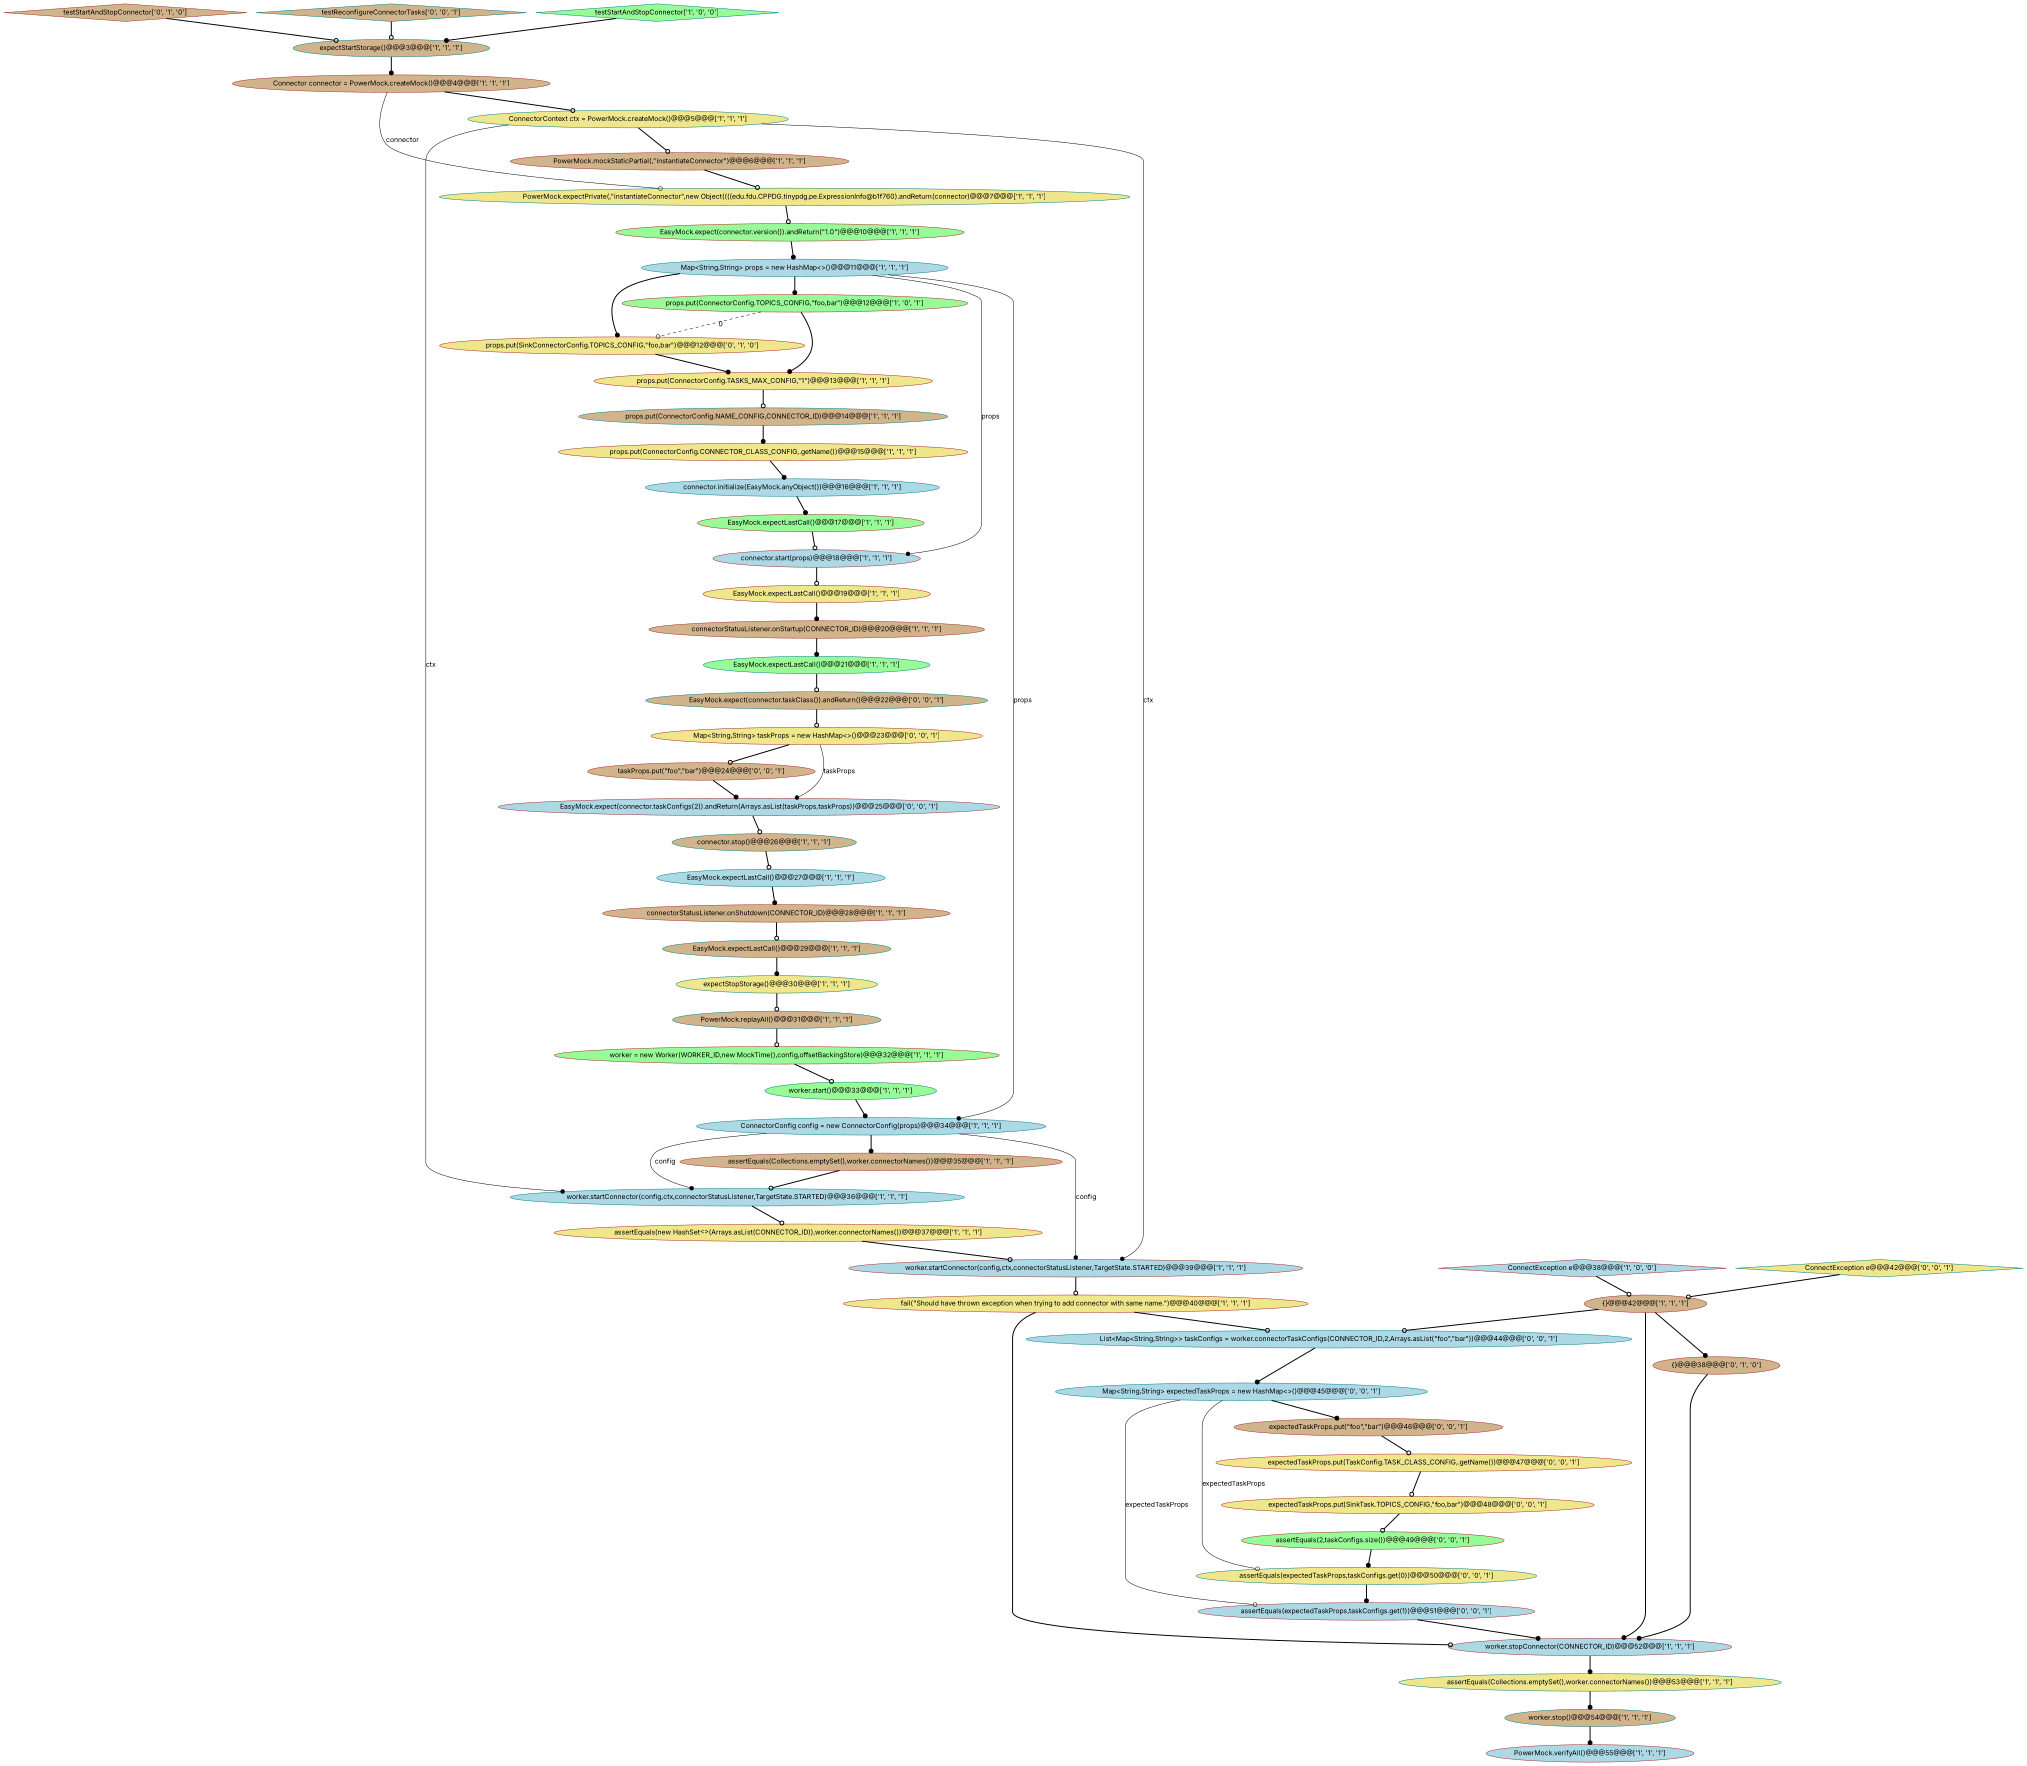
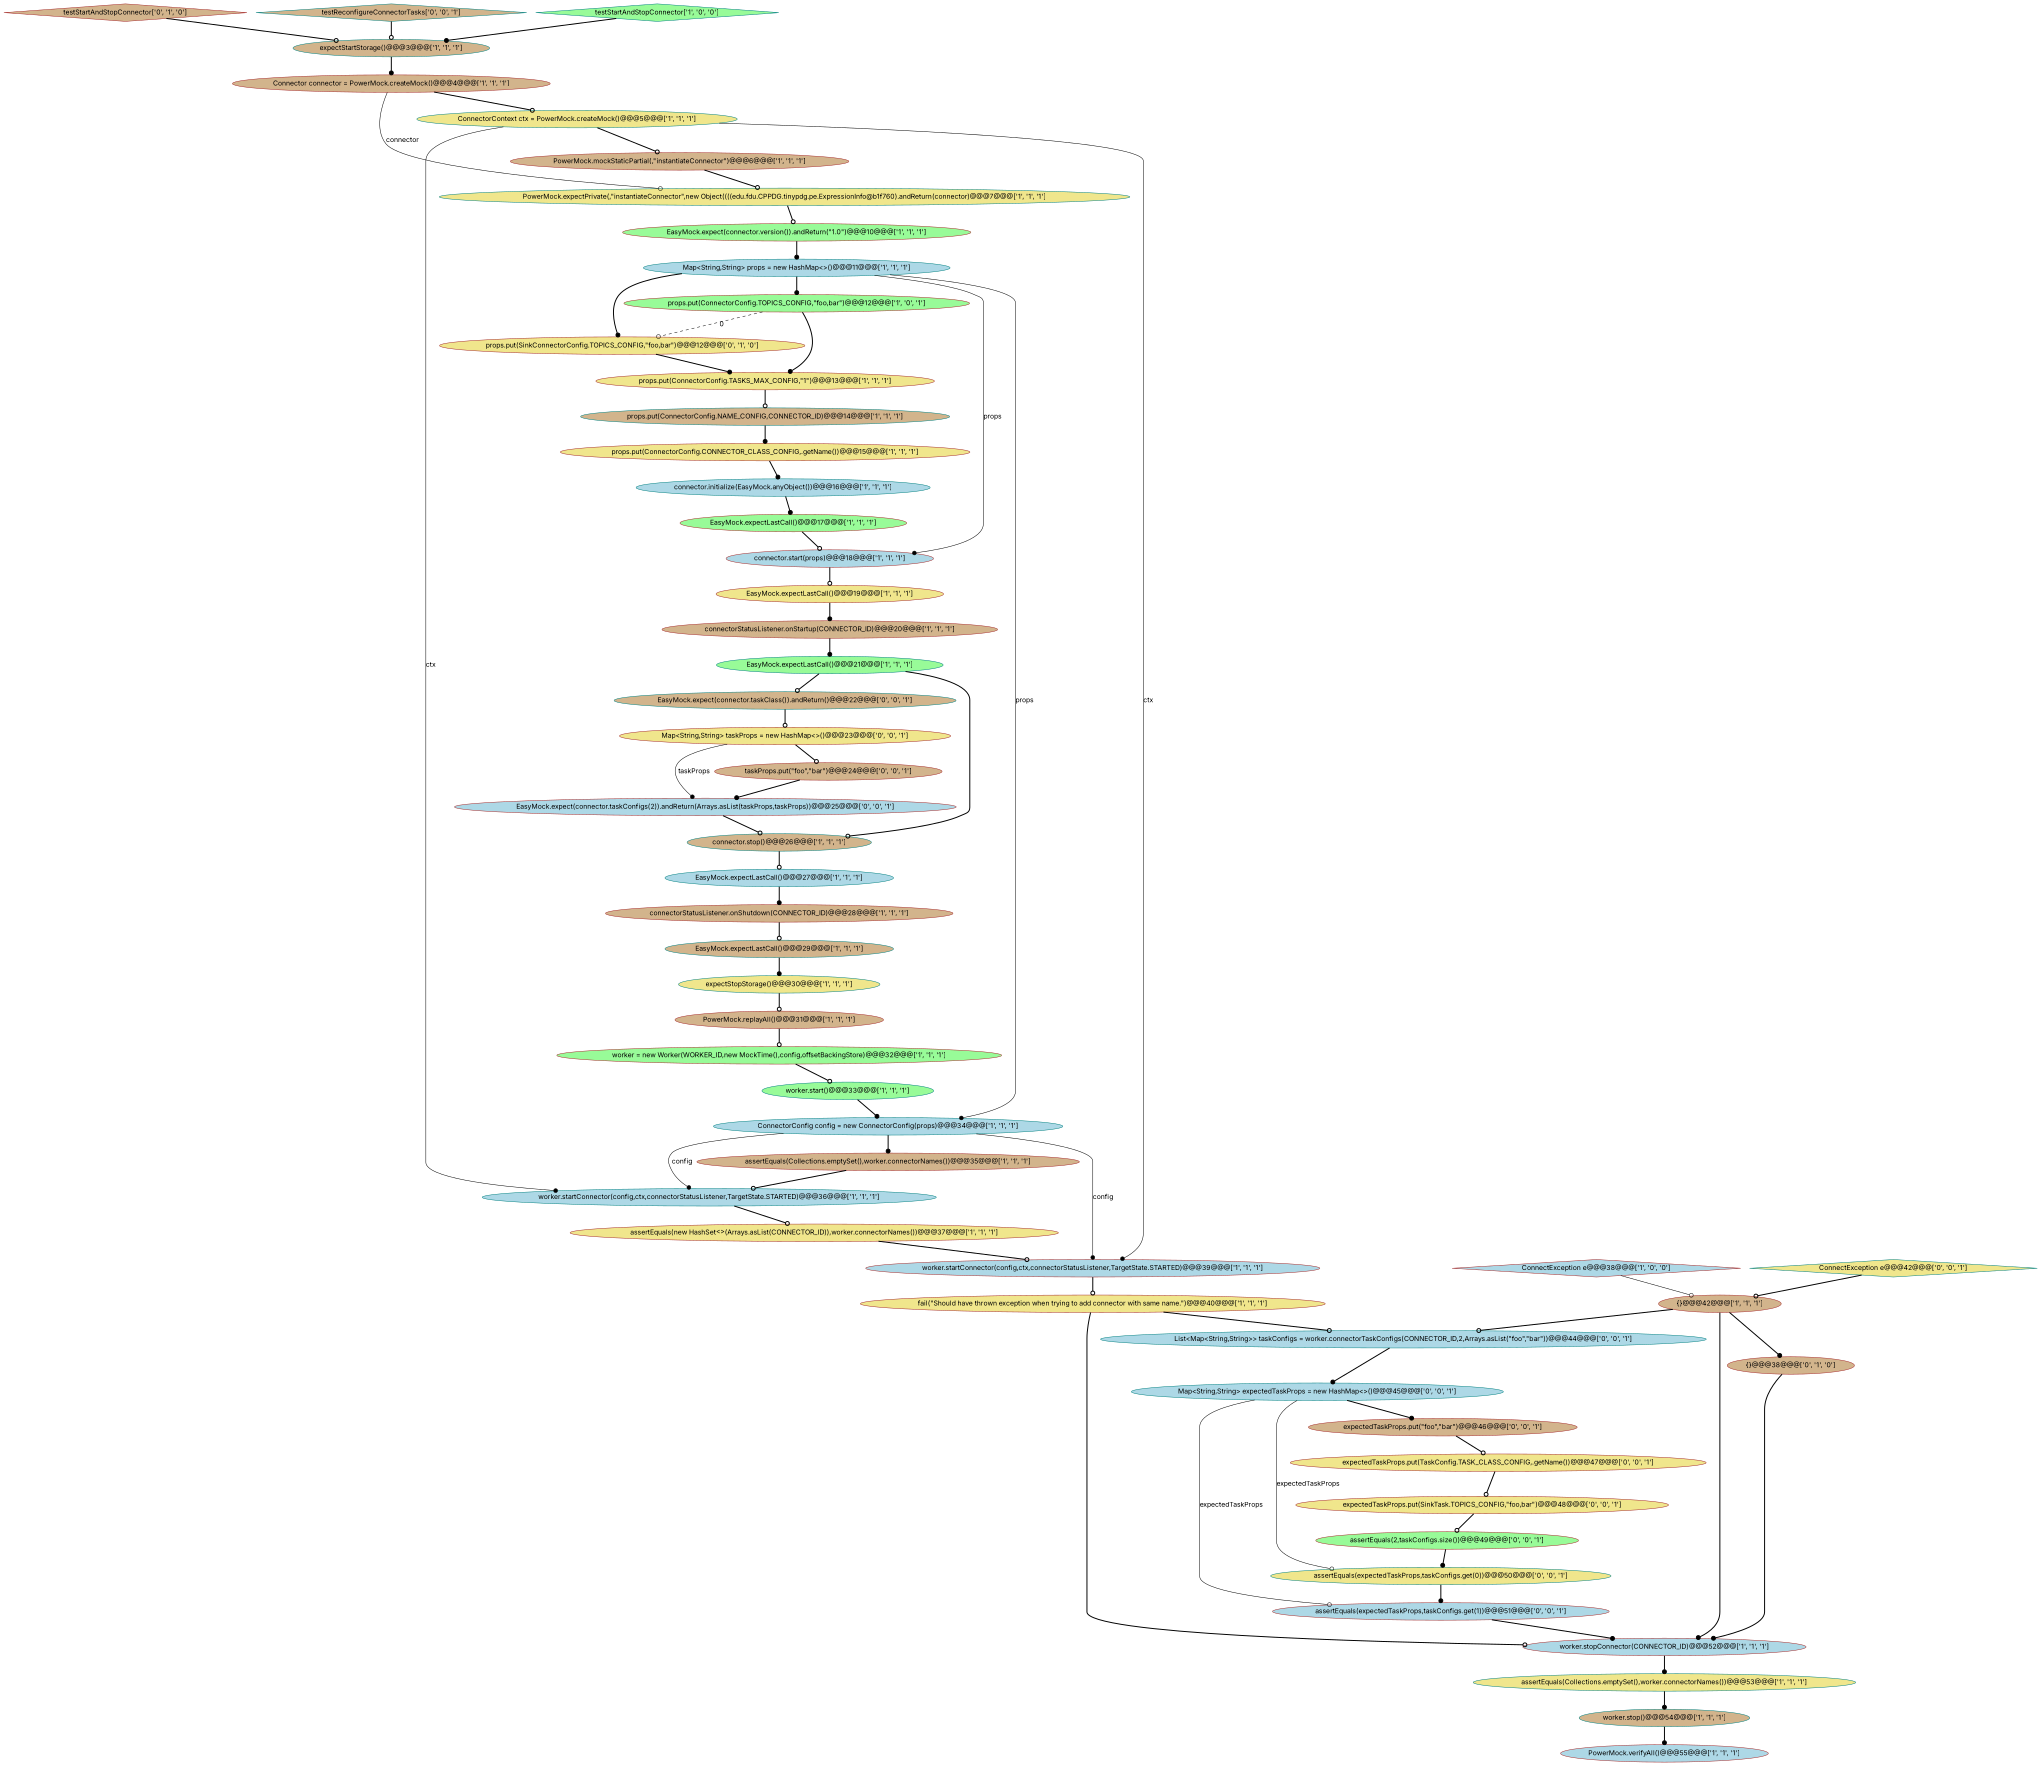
edge "EasyMock.expectLastCall()@@@21@@@['1', '1', '1']" -> "connector.stop()@@@26@@@['1', '1', '1']": added
node "PowerMock.replayAll()@@@31@@@['1', '1', '1']": color teal -> brown
edge "ConnectException e@@@38@@@['1', '0', '0']" -> "{}@@@42@@@['1', '1', '1']": style bold -> solid
